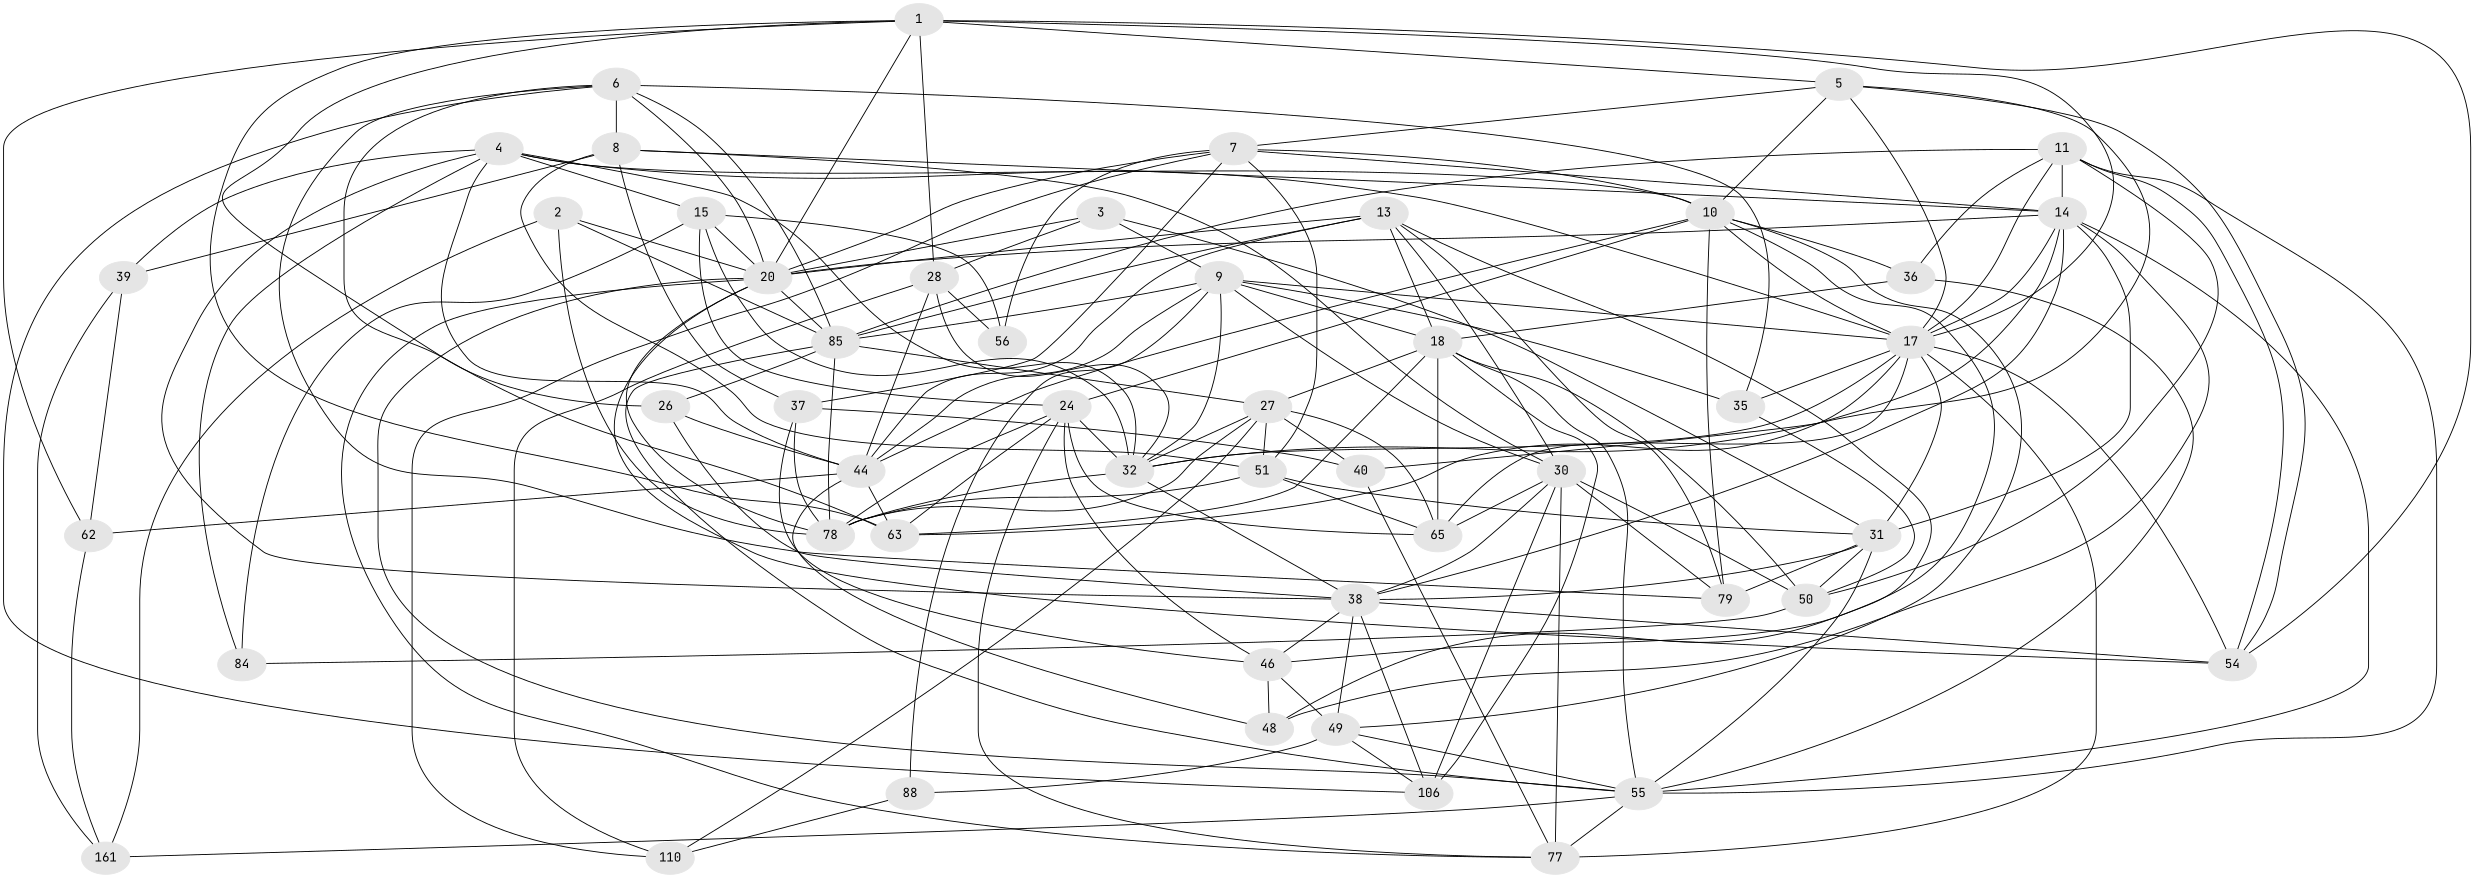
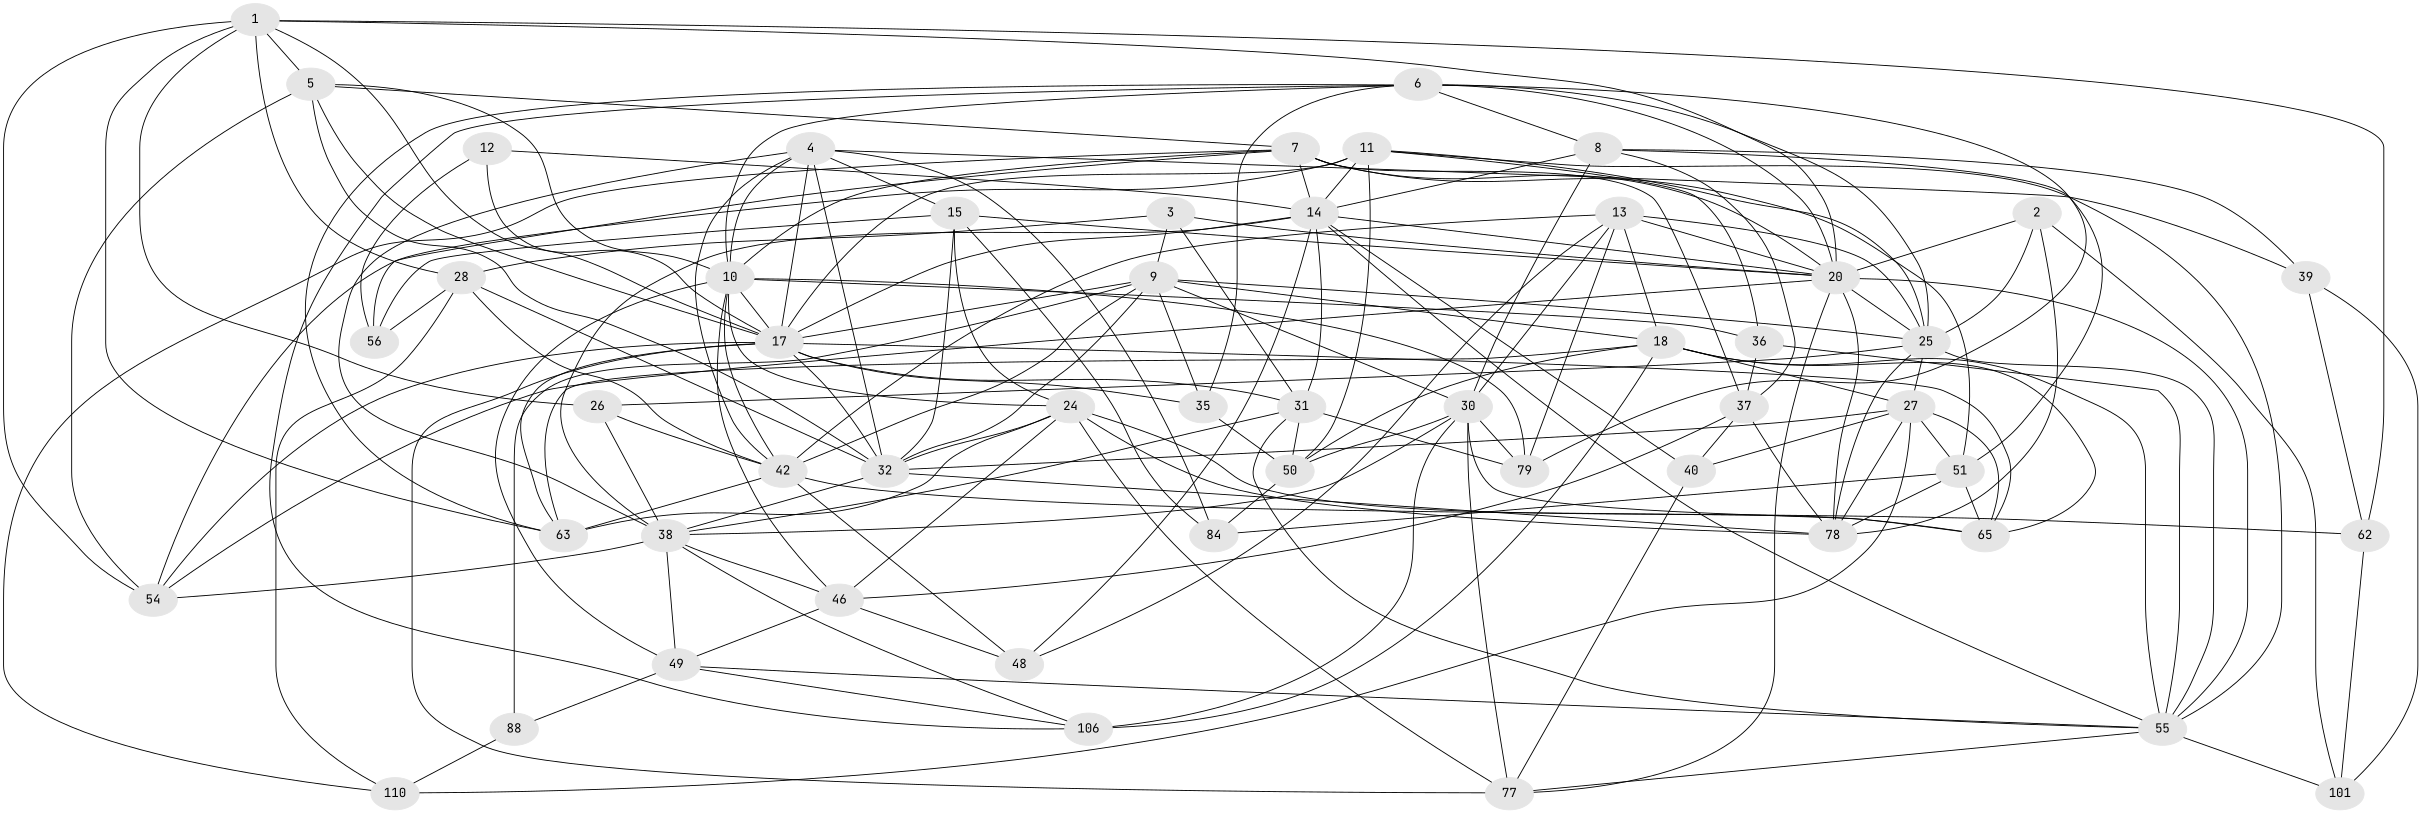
edge "6" -- "10": added
node "12": added
edge "36" -- "18": now "36" -- "37"
node "85": label "85" -> "25"
node "44": label "44" -> "42"
edge "51" -- "31": now "51" -- "84"
node "161": label "161" -> "101"
